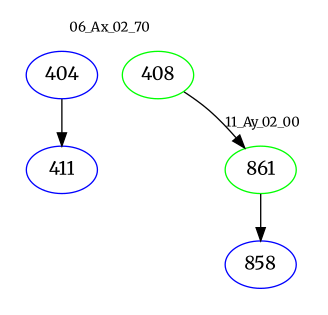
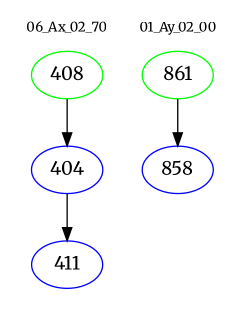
cluster "11_Ay_02_00": label "11_Ay_02_00" -> "01_Ay_02_00"
edge "408" -> "861": now "408" -> "404"
